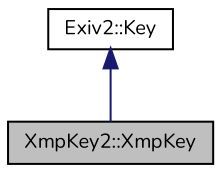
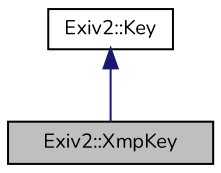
node "XmpKey2::XmpKey": label "XmpKey2::XmpKey" -> "Exiv2::XmpKey"
